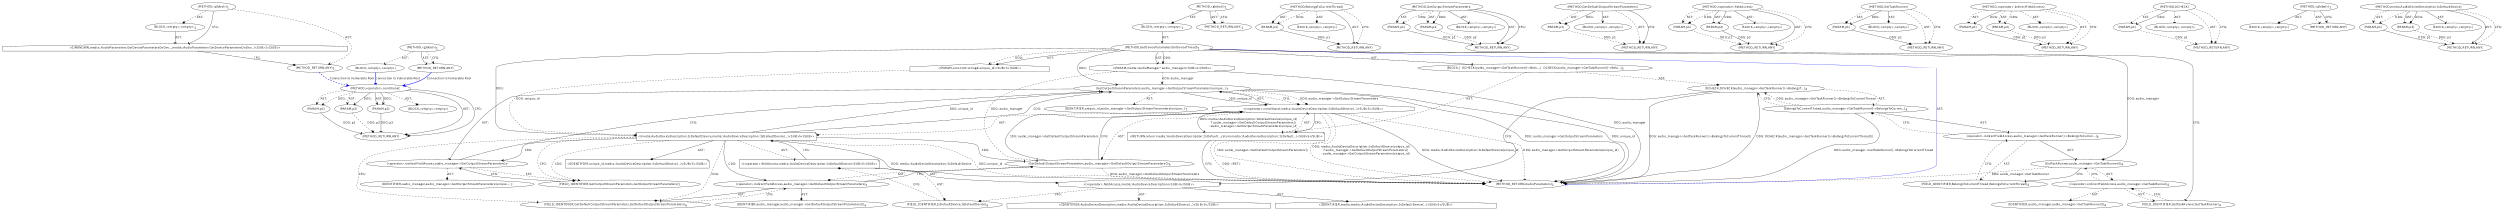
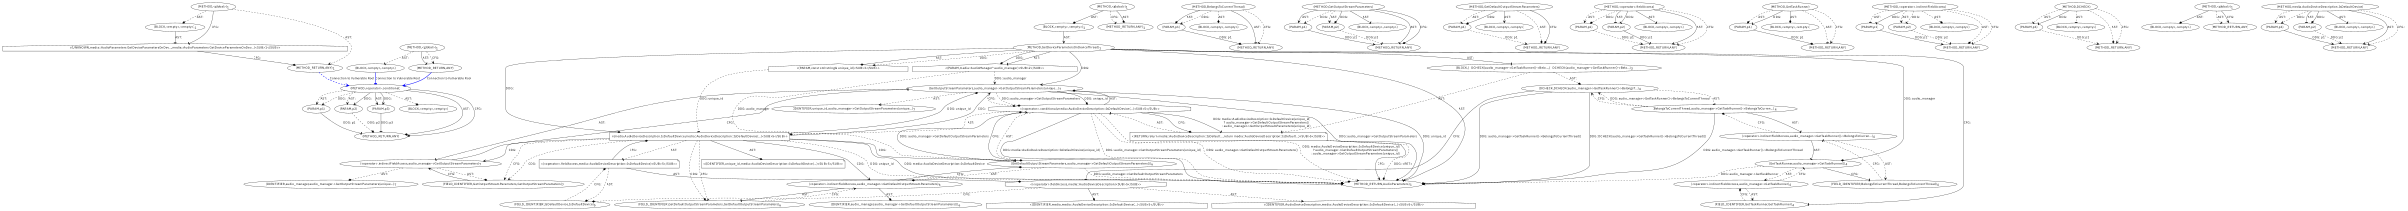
edge "(METHOD,GetDeviceParametersOnDeviceThread)" -> "(METHOD_RETURN,AudioParameters)": color blue -> black
node "<(PARAM,media::AudioManager* audio_manager)<SUB>2</SUB>>": shape octagon -> house
edge "<(PARAM,media::AudioManager* audio_manager)<SUB>2</SUB>>" -> "(METHOD_RETURN,AudioParameters)": removed, label "DDG: audio_manager"
node "(IDENTIFIER,audio_manager,audio_manager->GetTaskRunner())": removed
